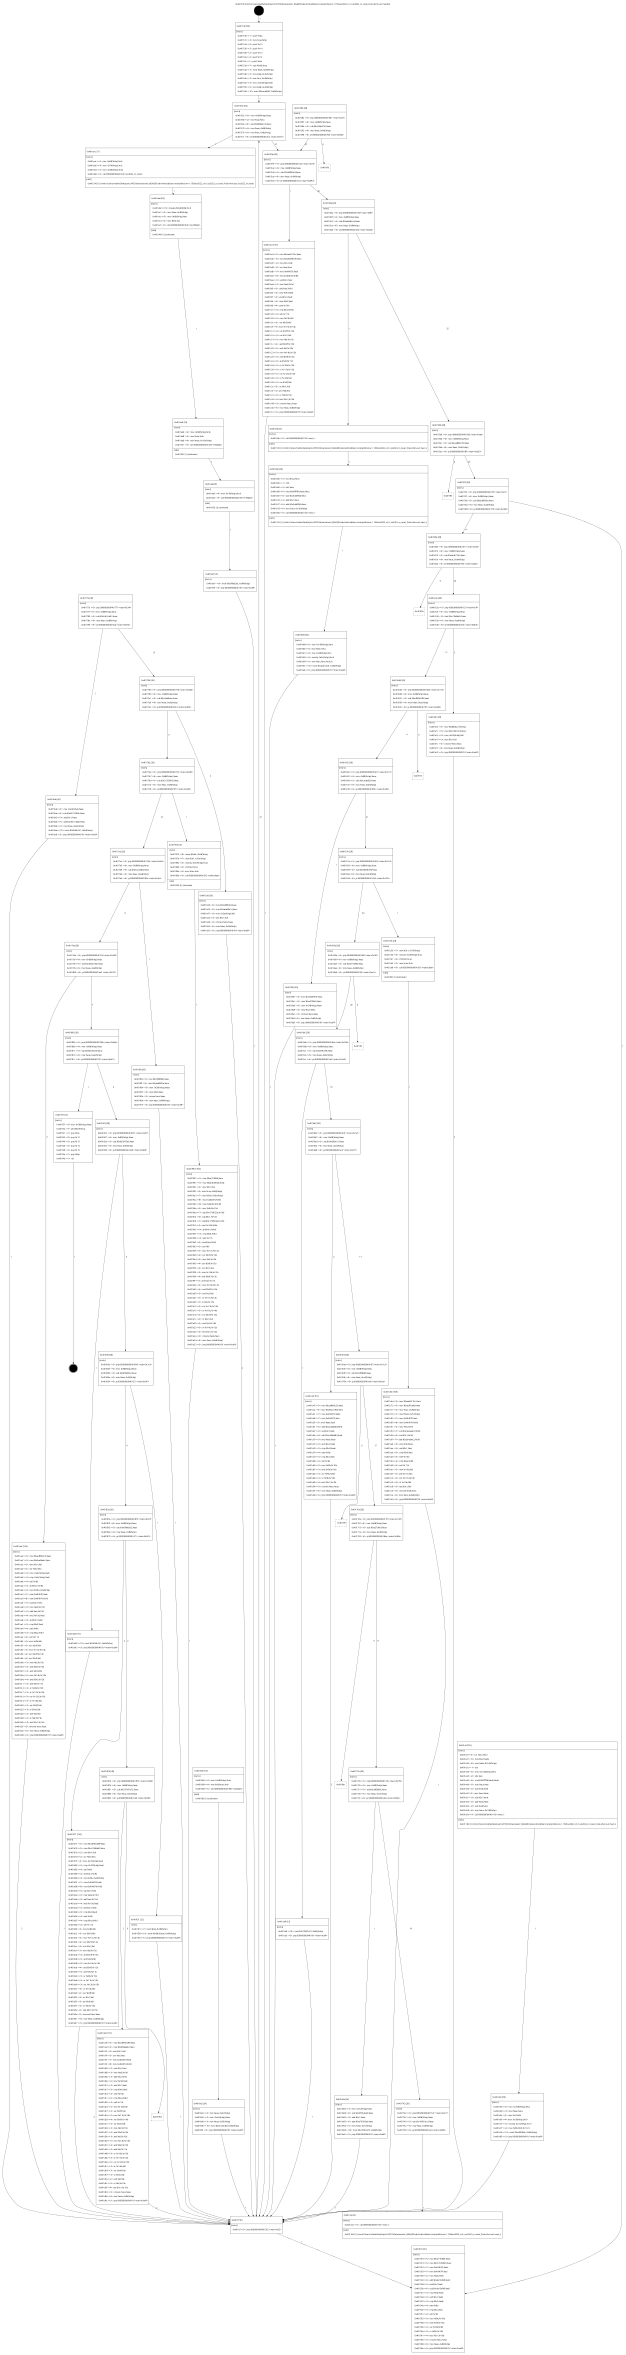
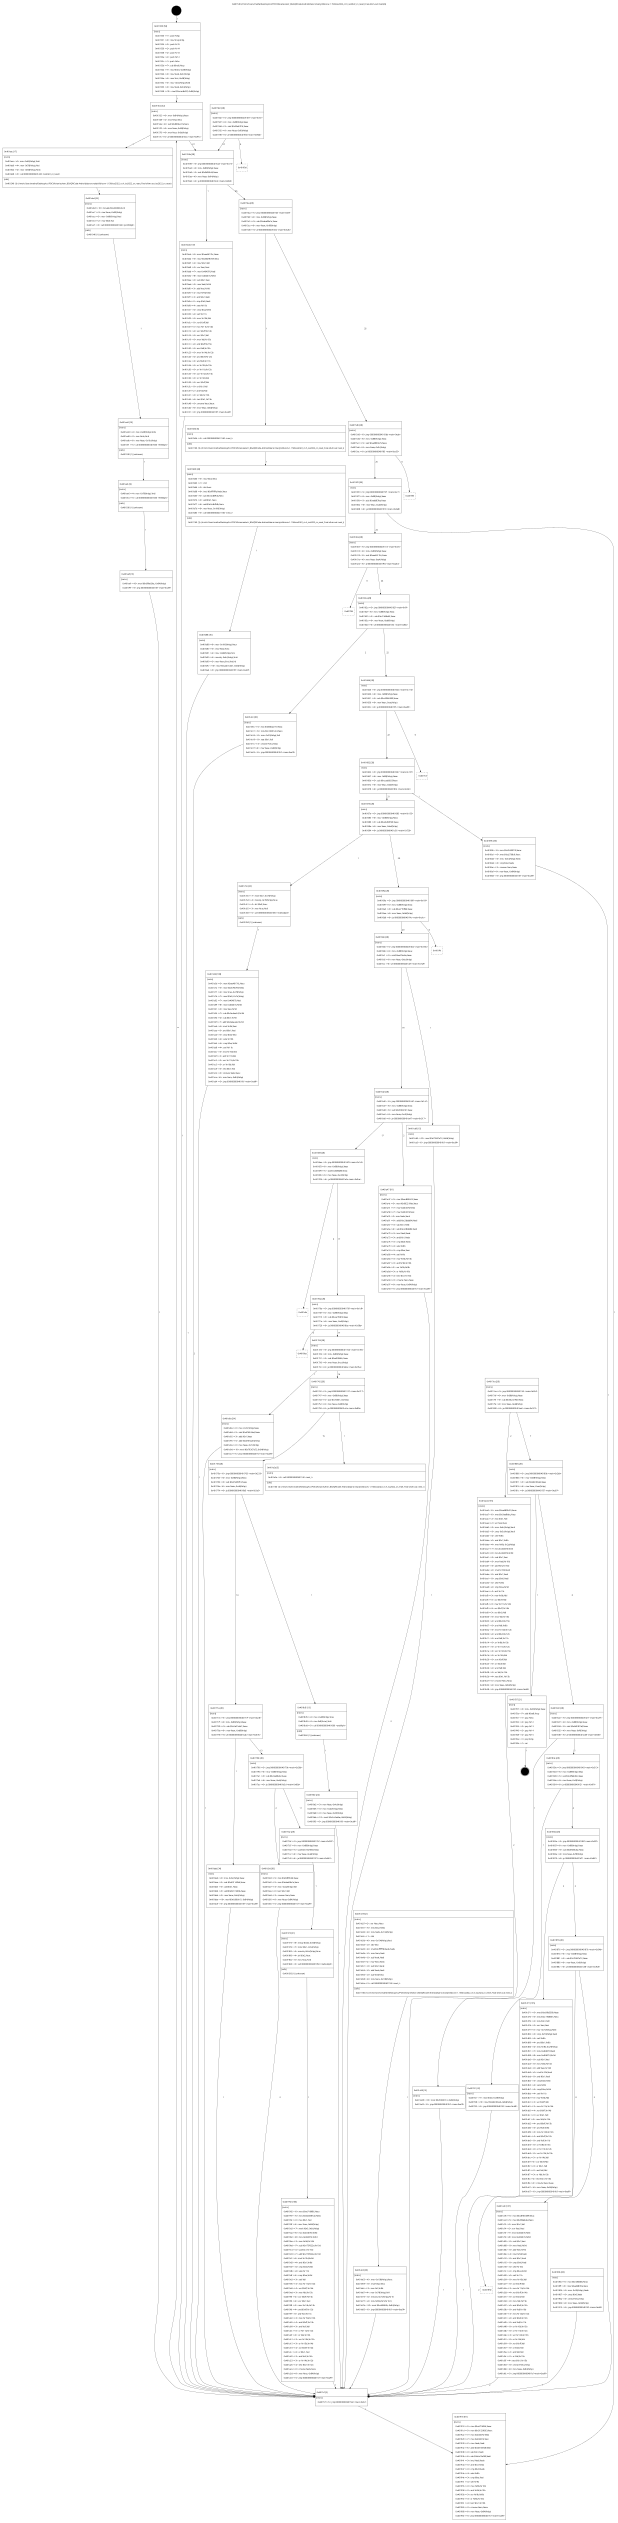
node "0x4017ce [28]": removed
node "0x40175e [28]": added
